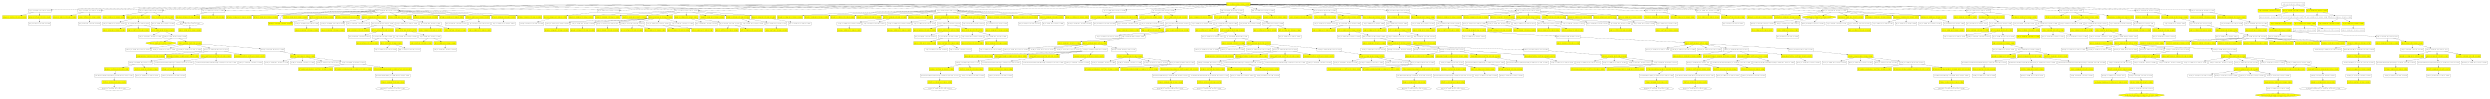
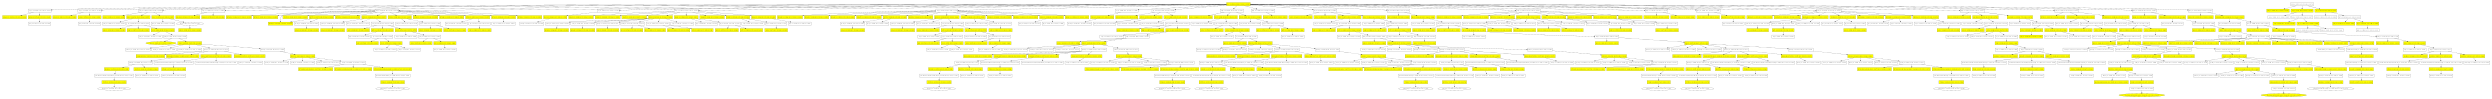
node "[55,39,45], V: 0.268, N: 7, P: 0.05, U: 0.347": shape ellipse -> box
